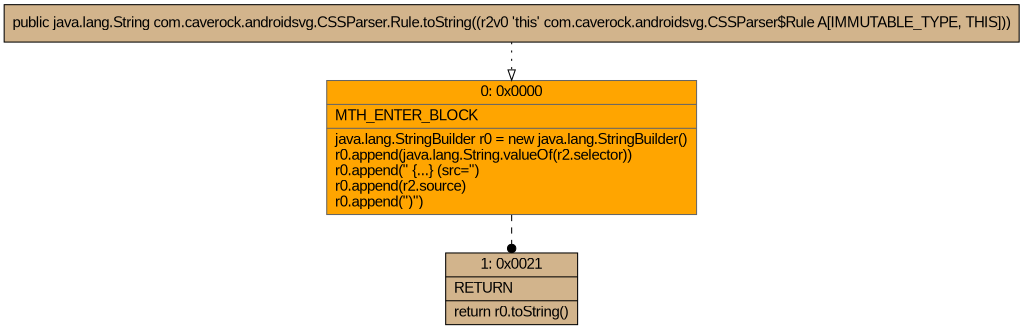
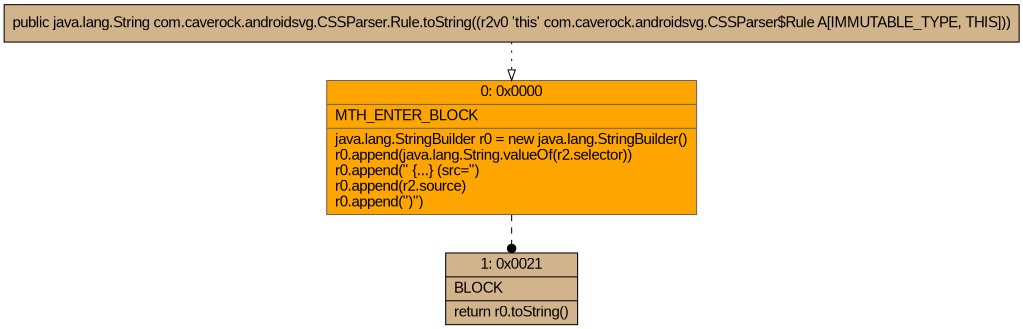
node "1: 0x0021": text "RETURN" -> "BLOCK"
